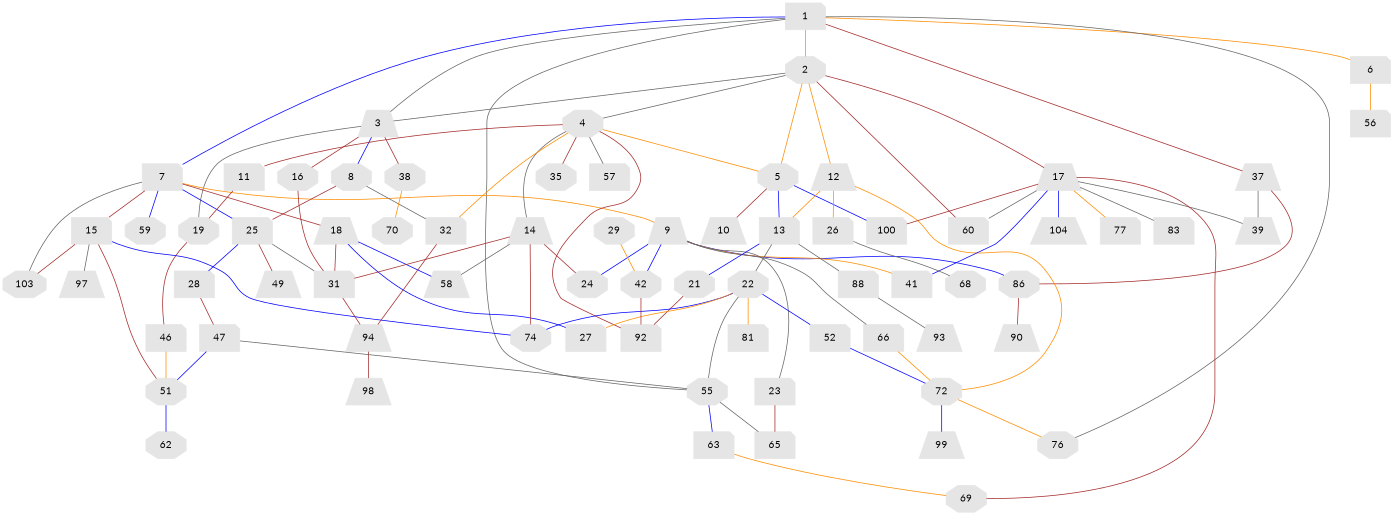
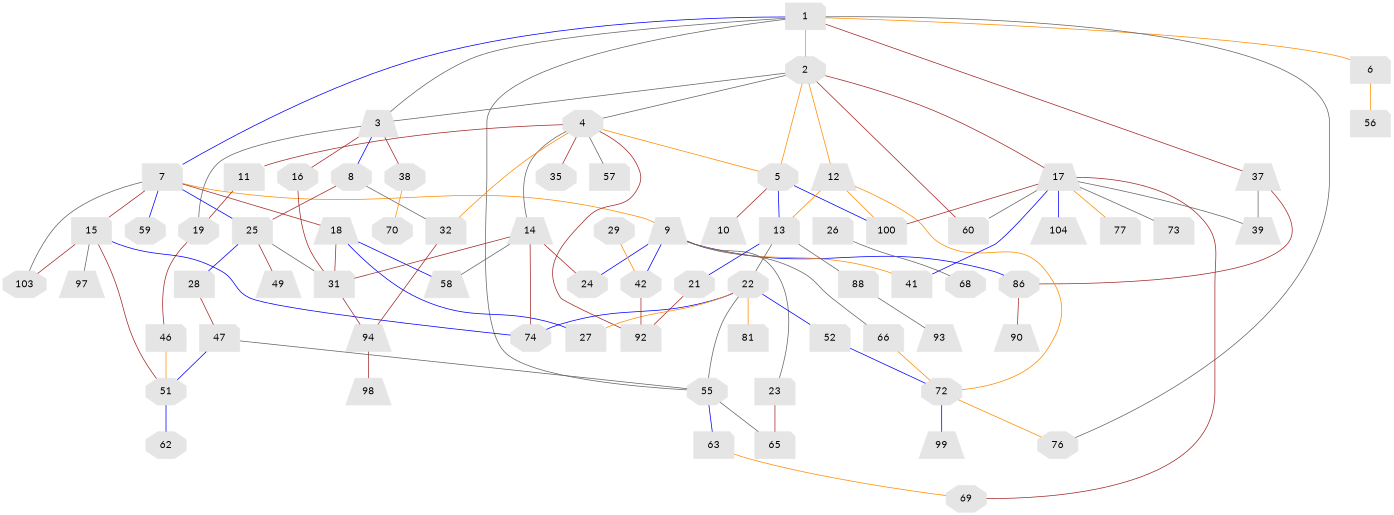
edge "12" -- "26": now "12" -- "100"
node "83": label "83" -> "73"
